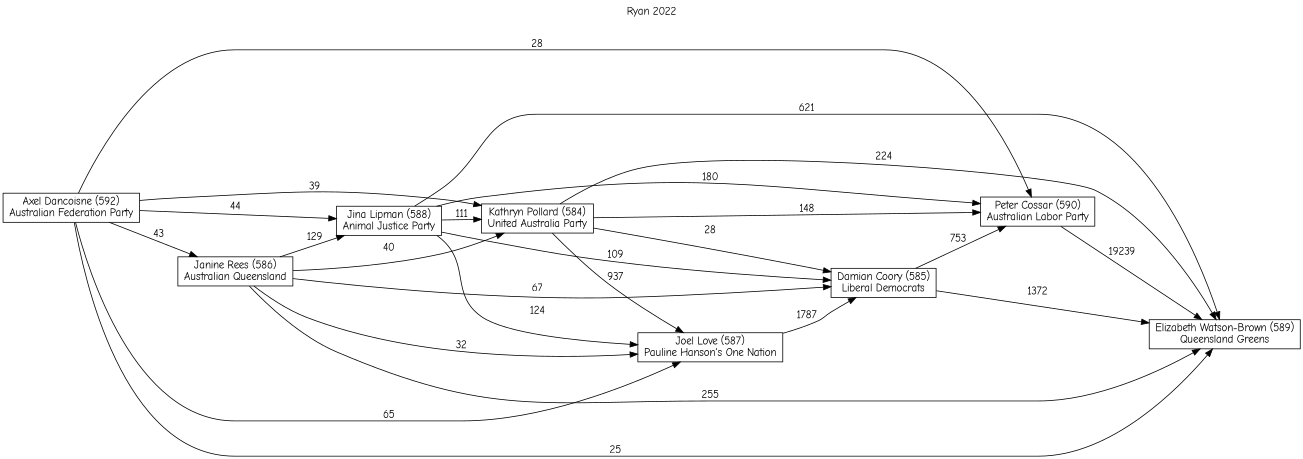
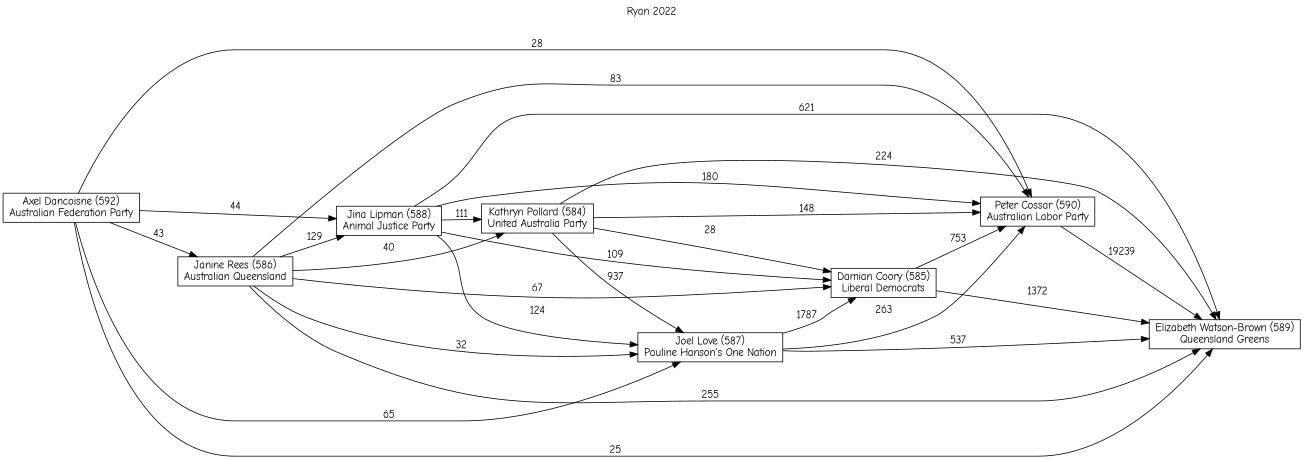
edge "Janine Rees (586) Australian Queensland" -> "Peter Cossar (590) Australian Labor Party": added, label "83"
edge "Axel Dancoisne (592) Australian Federation Party" -> "Kathryn Pollard (584) United Australia Party": removed, label "39"
edge "Joel Love (587) Pauline Hanson's One Nation" -> "Peter Cossar (590) Australian Labor Party": added, label "263"
edge "Joel Love (587) Pauline Hanson's One Nation" -> "Elizabeth Watson-Brown (589) Queensland Greens": added, label "537"
